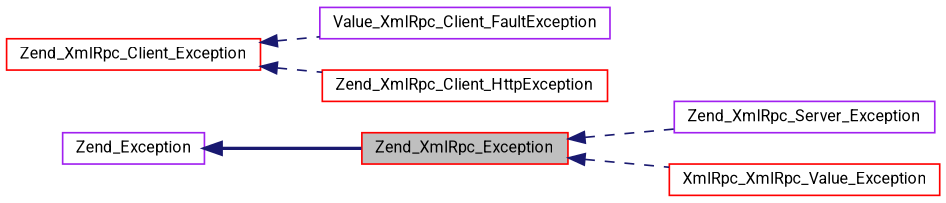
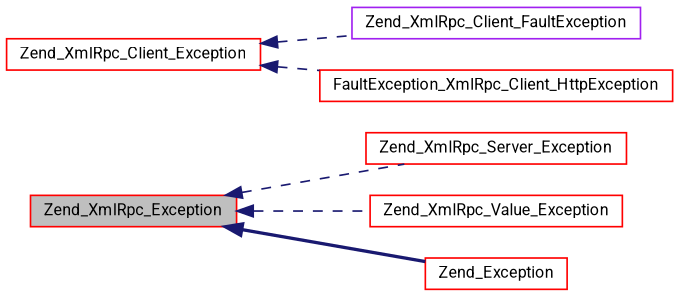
node "Value_XmlRpc_Client_FaultException": label "Value_XmlRpc_Client_FaultException" -> "Zend_XmlRpc_Client_FaultException"
node "Zend_XmlRpc_Client_HttpException": label "Zend_XmlRpc_Client_HttpException" -> "FaultException_XmlRpc_Client_HttpException"
node "Zend_XmlRpc_Server_Exception": color purple -> red
node "Zend_Exception": color purple -> red
edge "Zend_XmlRpc_Exception" -> "Zend_Exception": reversed
node "XmlRpc_XmlRpc_Value_Exception": label "XmlRpc_XmlRpc_Value_Exception" -> "Zend_XmlRpc_Value_Exception"
